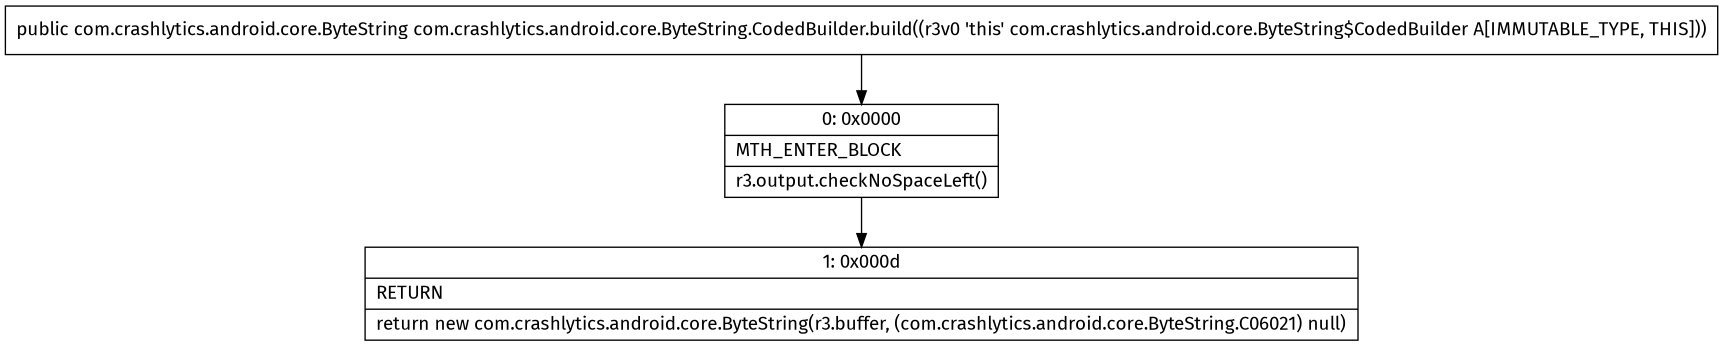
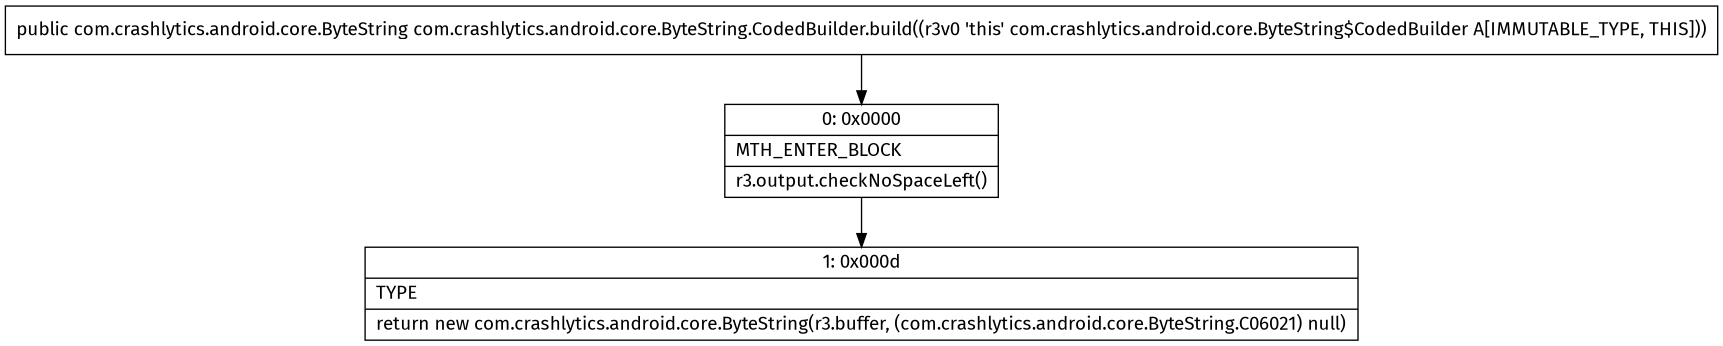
node "1: 0x000d": text "RETURN" -> "TYPE"
